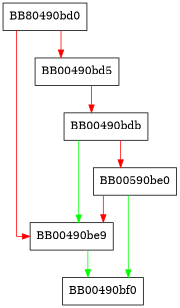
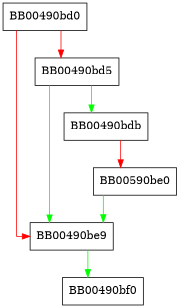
node "BB80490bd0": label "BB80490bd0" -> "BB00490bd0"
edge "BB00490bd5" -> "BB00490bdb": color red -> green
edge "BB00490bdb" -> "BB00490be9": now "BB00490bd5" -> "BB00490be9"
edge "BB00590be0" -> "BB00490be9": color red -> green
edge "BB00590be0" -> "BB00490bf0": removed
